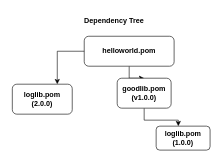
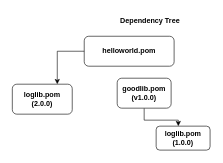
node "Dependency Tree": moved (114, 21) -> (150, 21)
edge "helloworld.pom" -> "goodlib.pom (v1.0.0)": removed
